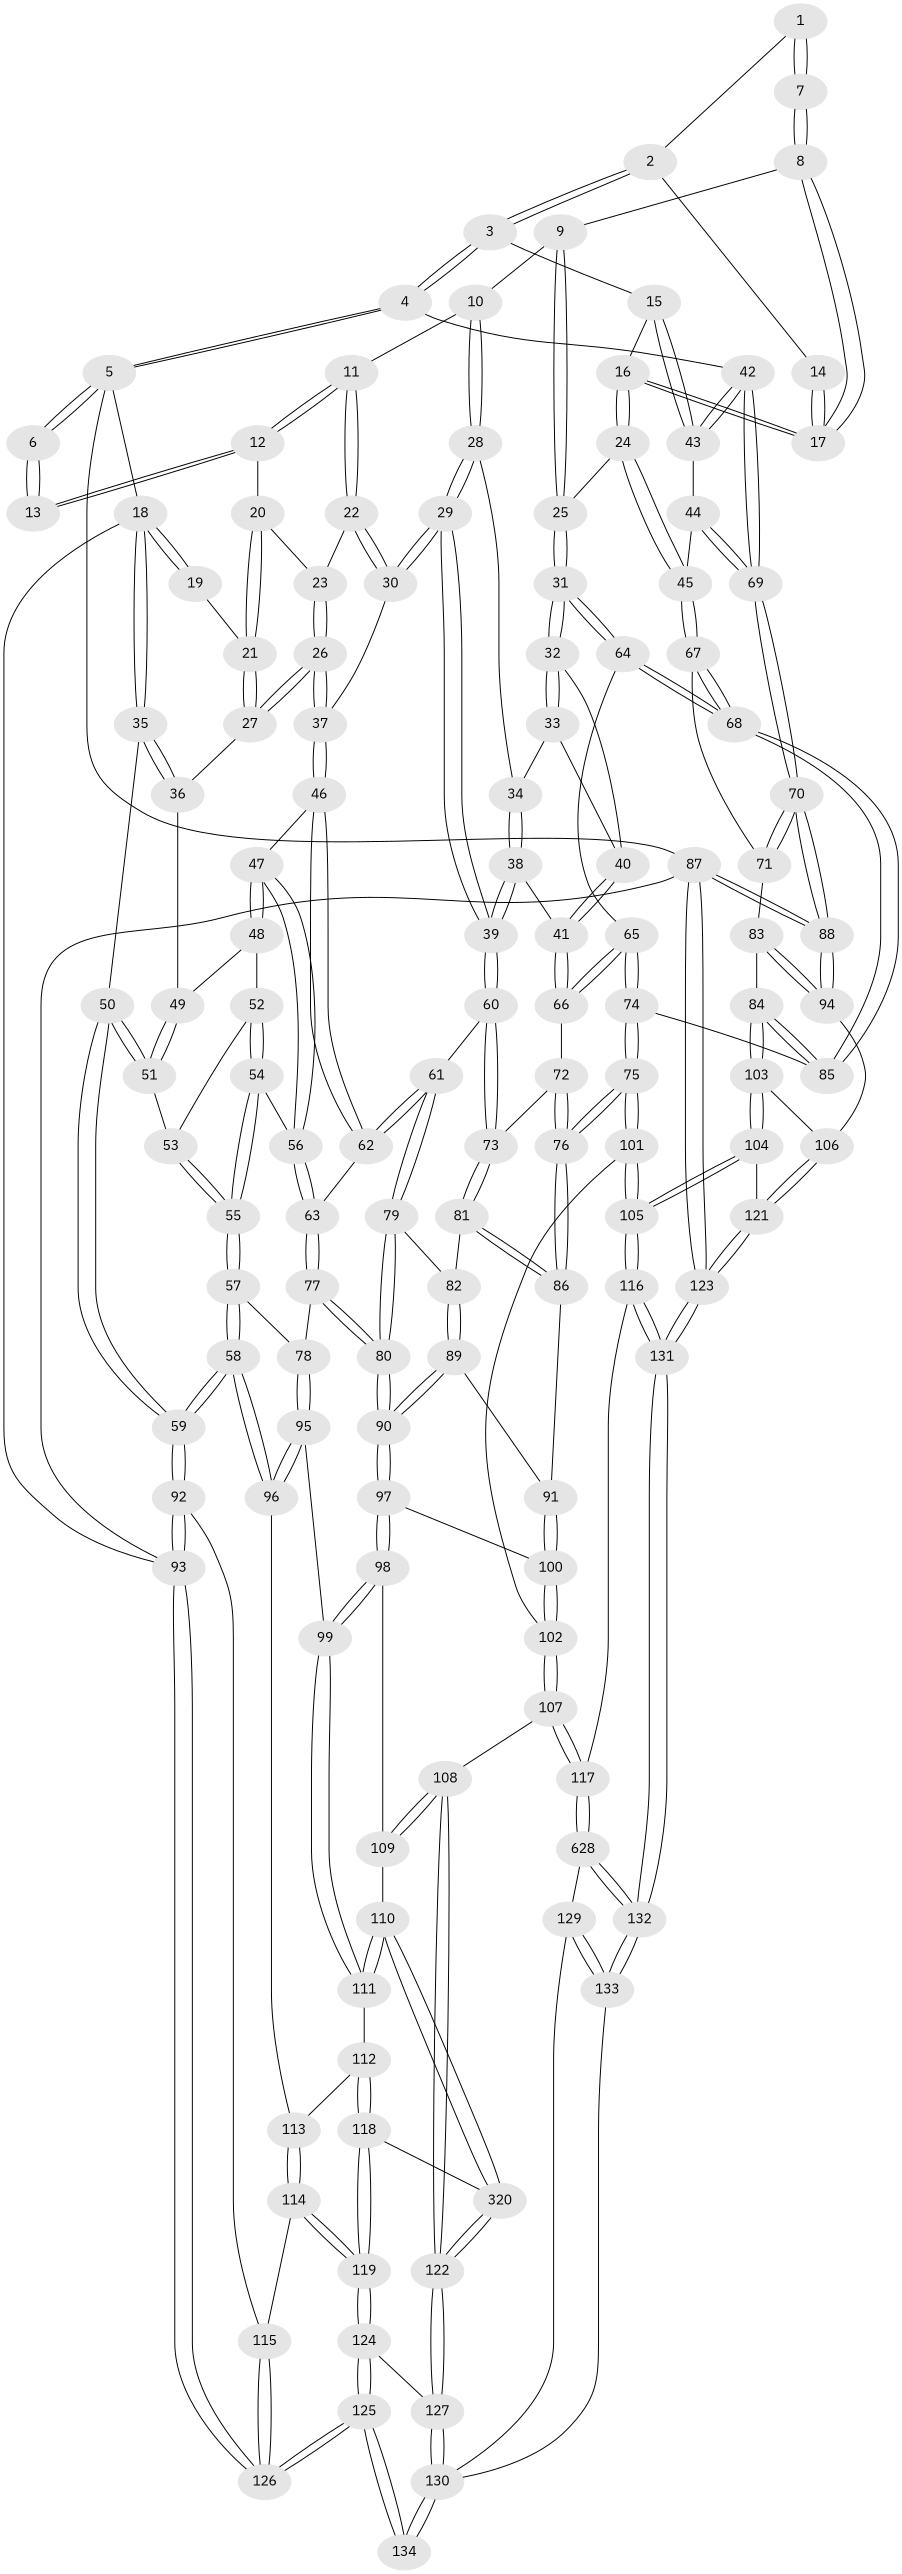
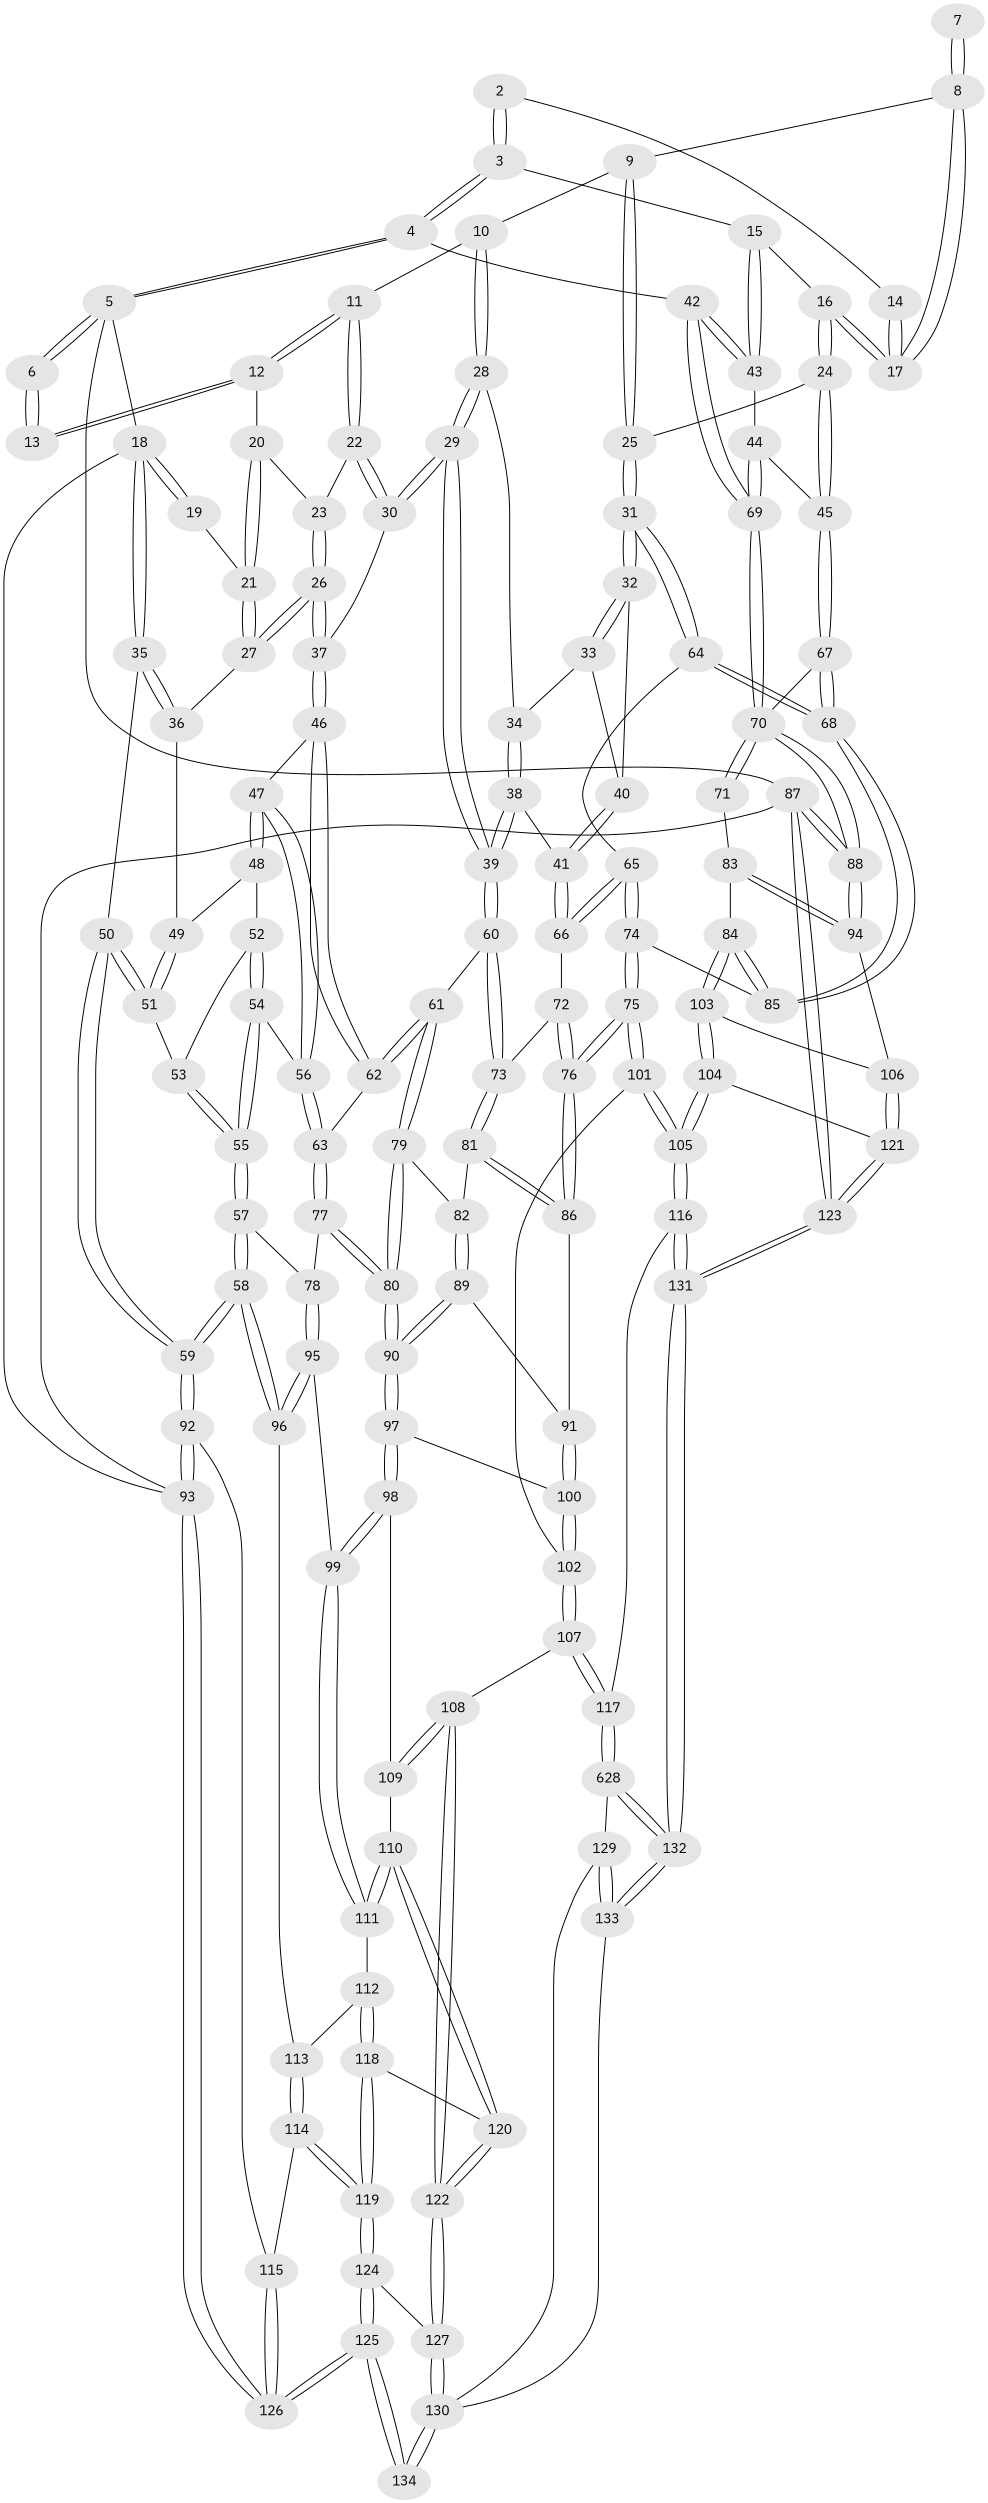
node "1": removed
edge "67" -- "71": now "67" -- "70"
node "320": label "320" -> "120"
